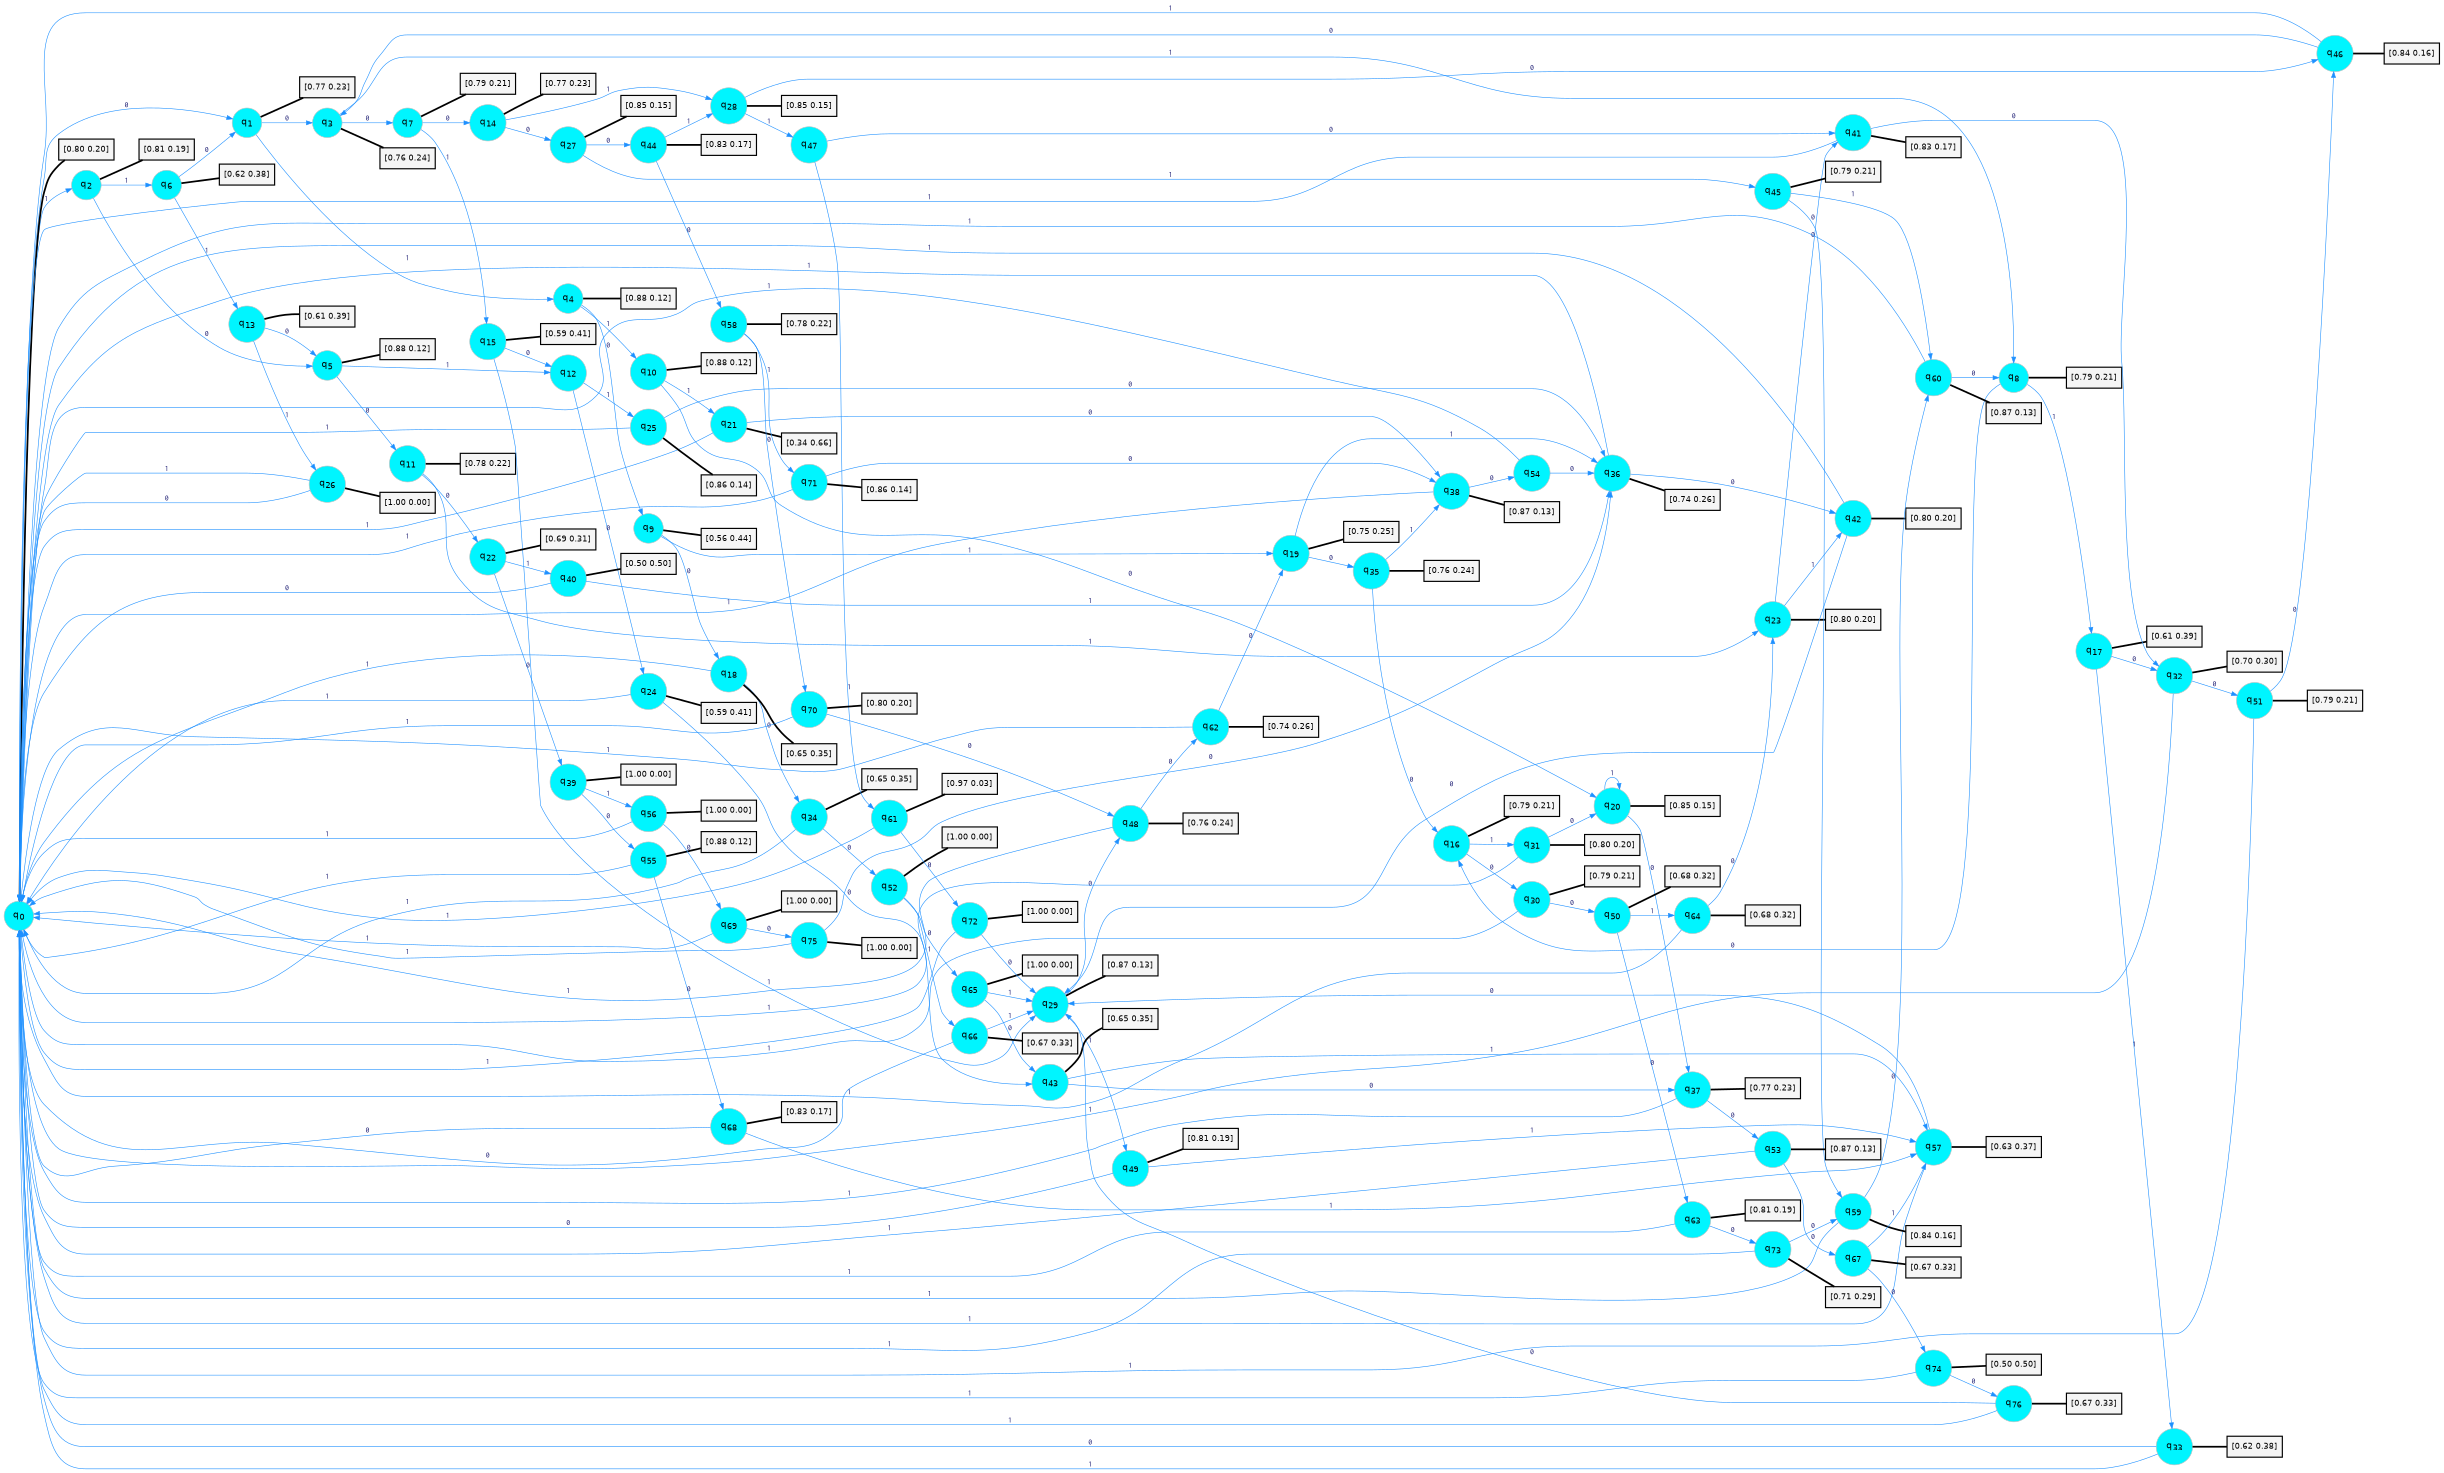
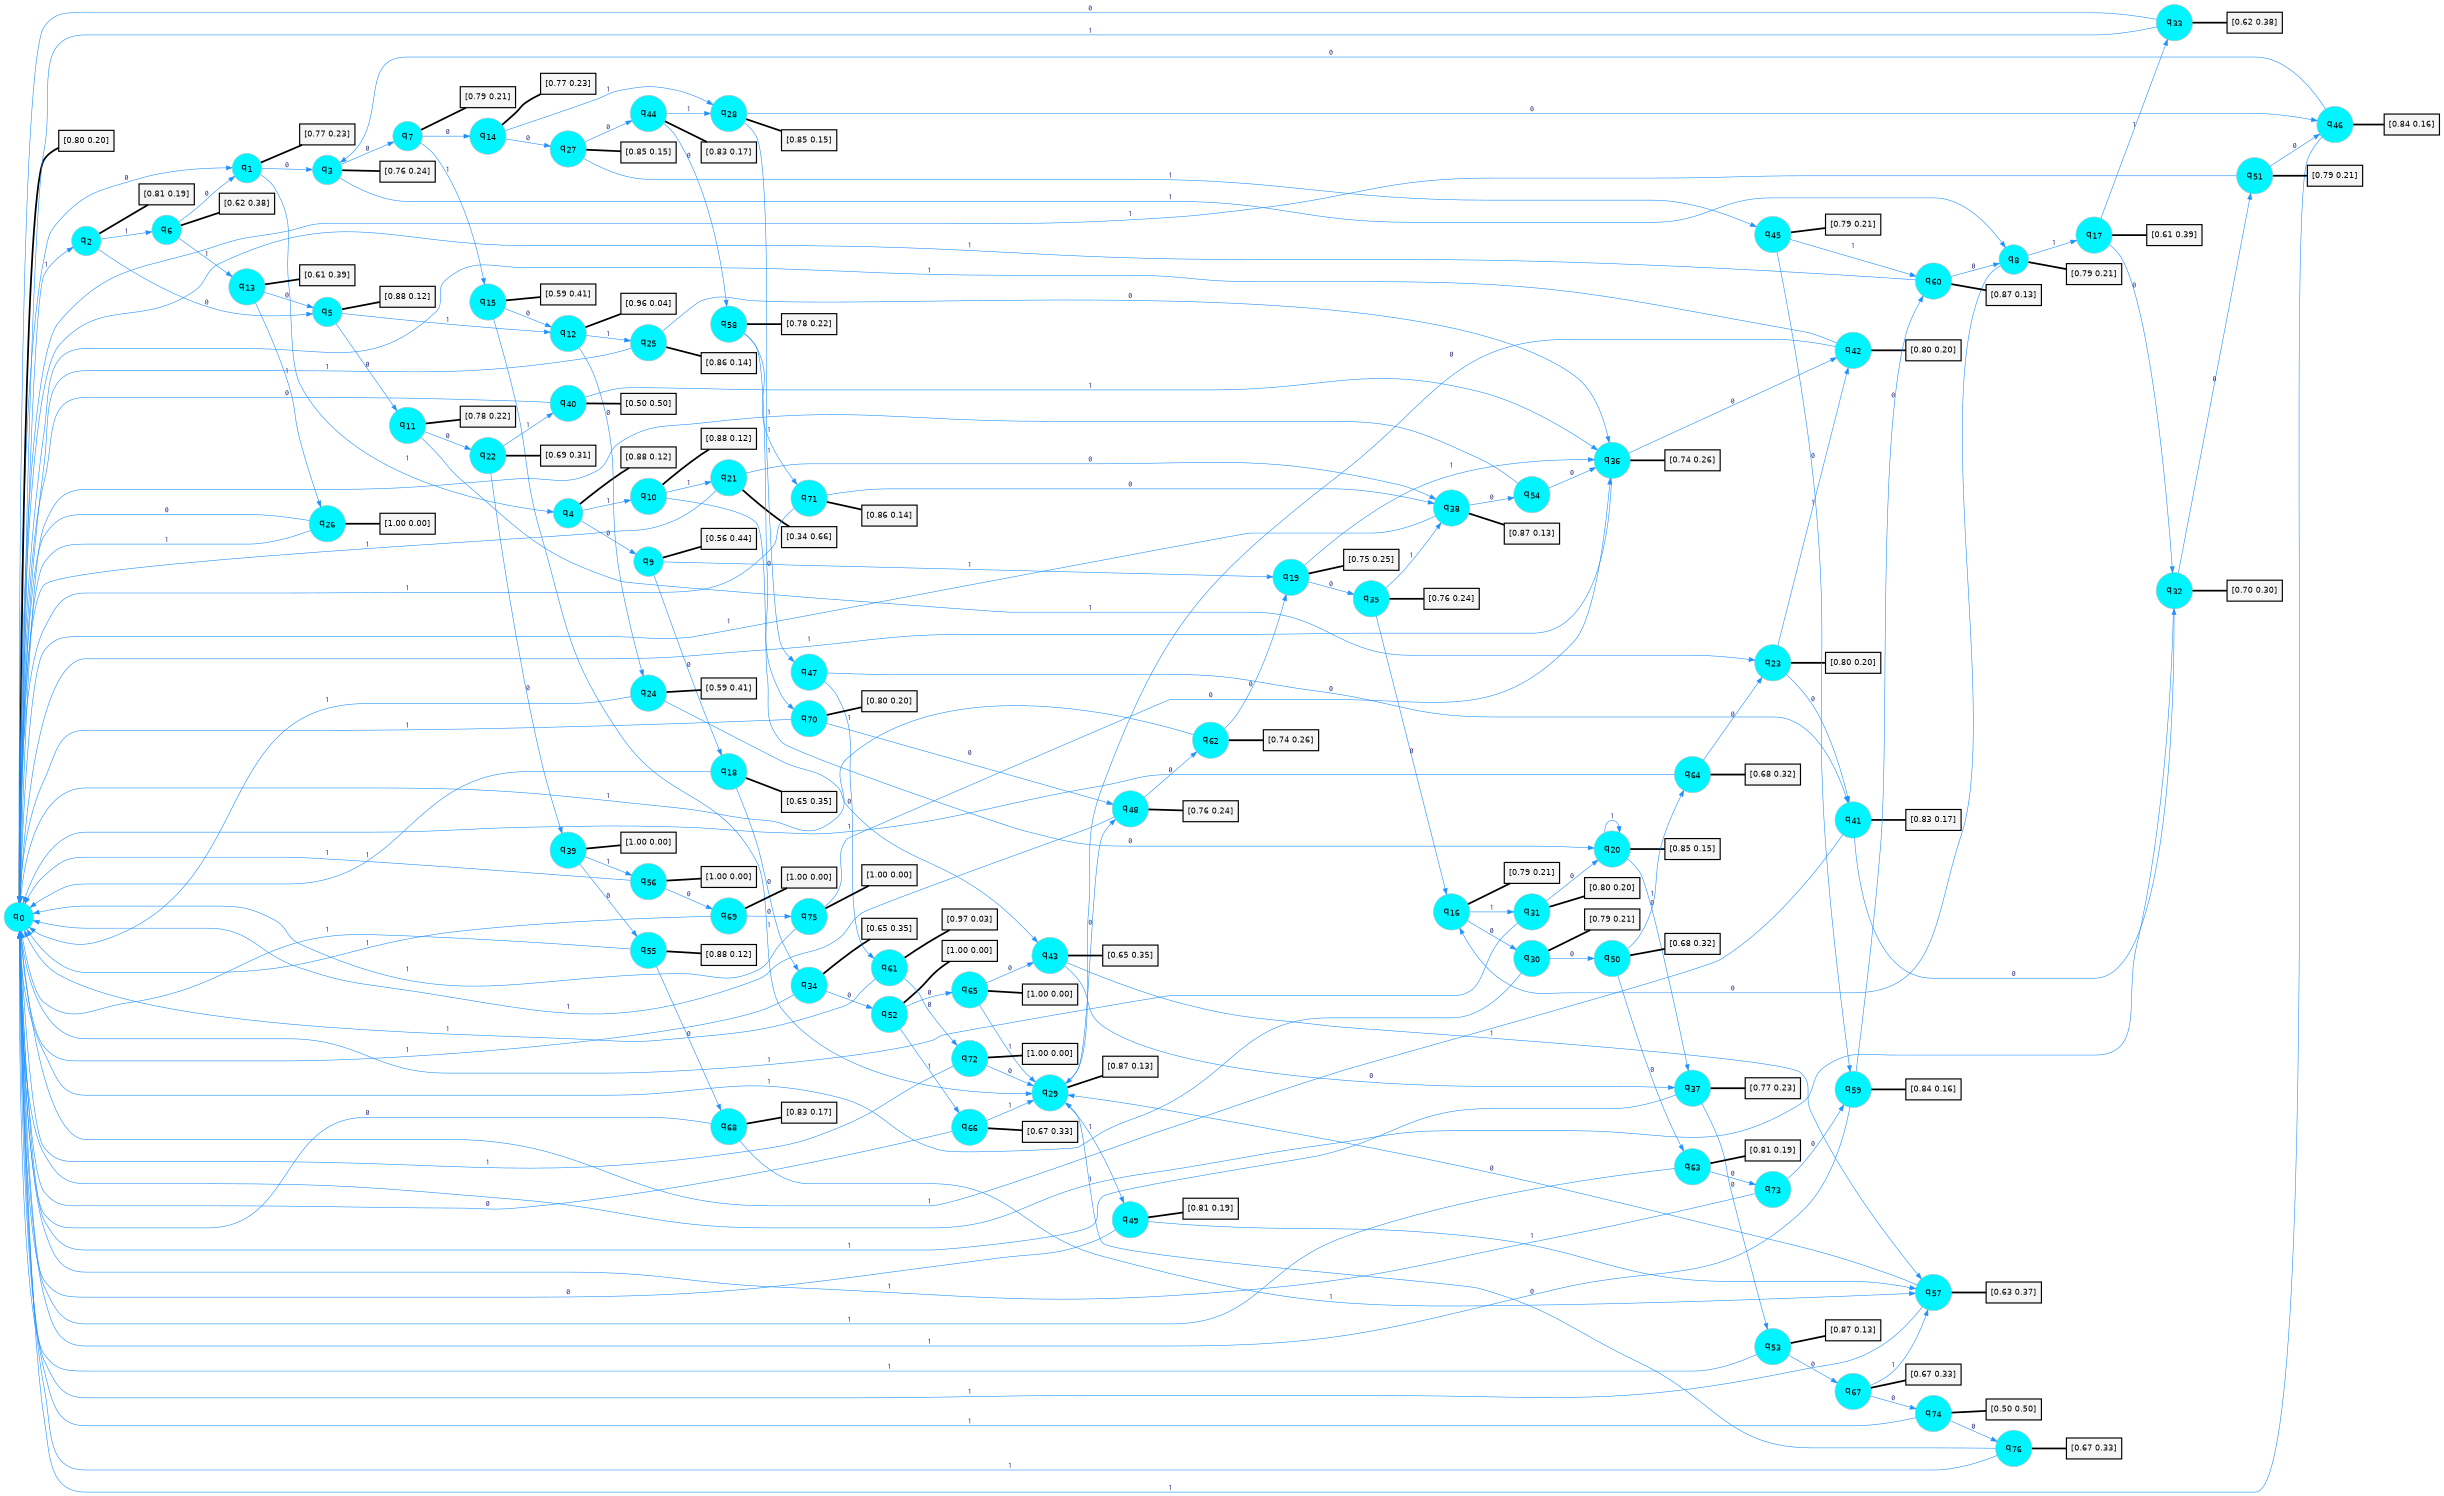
node "[0.96 0.04]": added
node "[0.71 0.29]": removed
